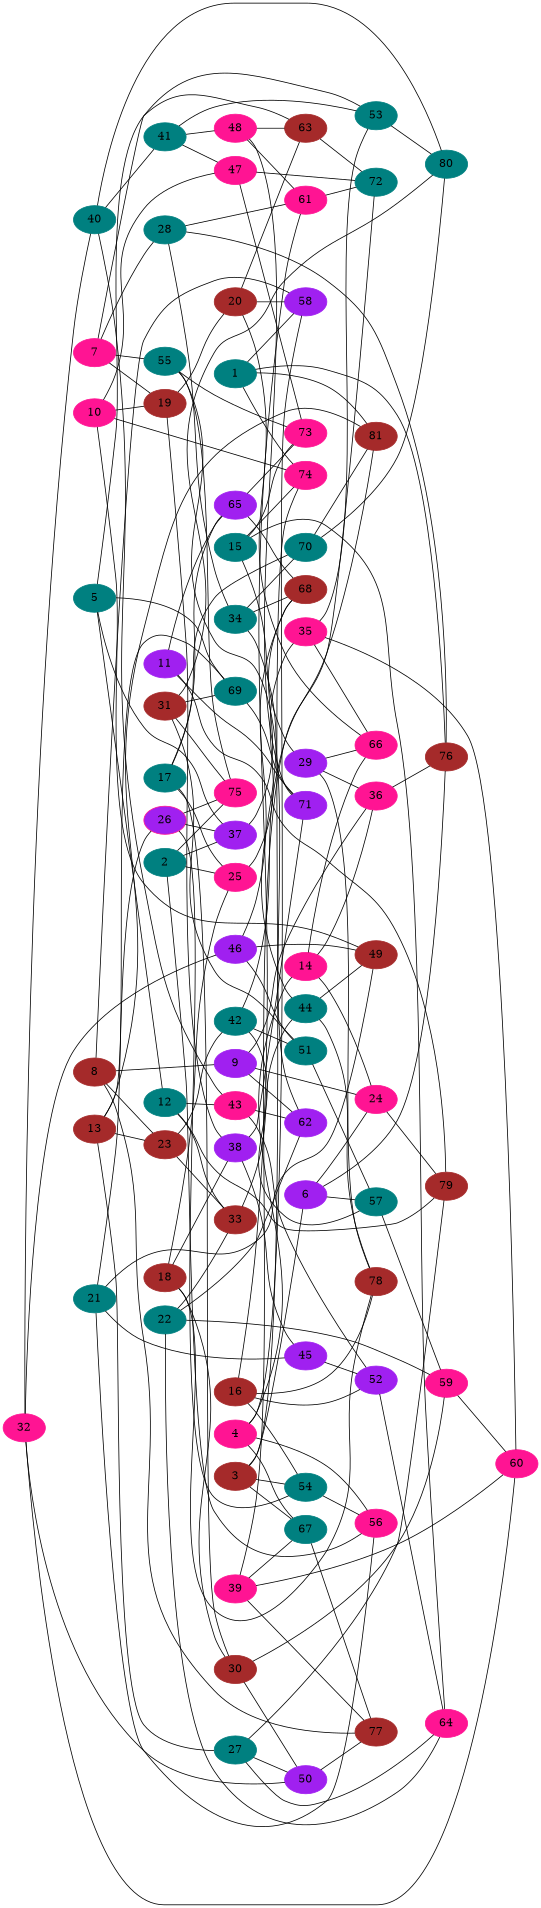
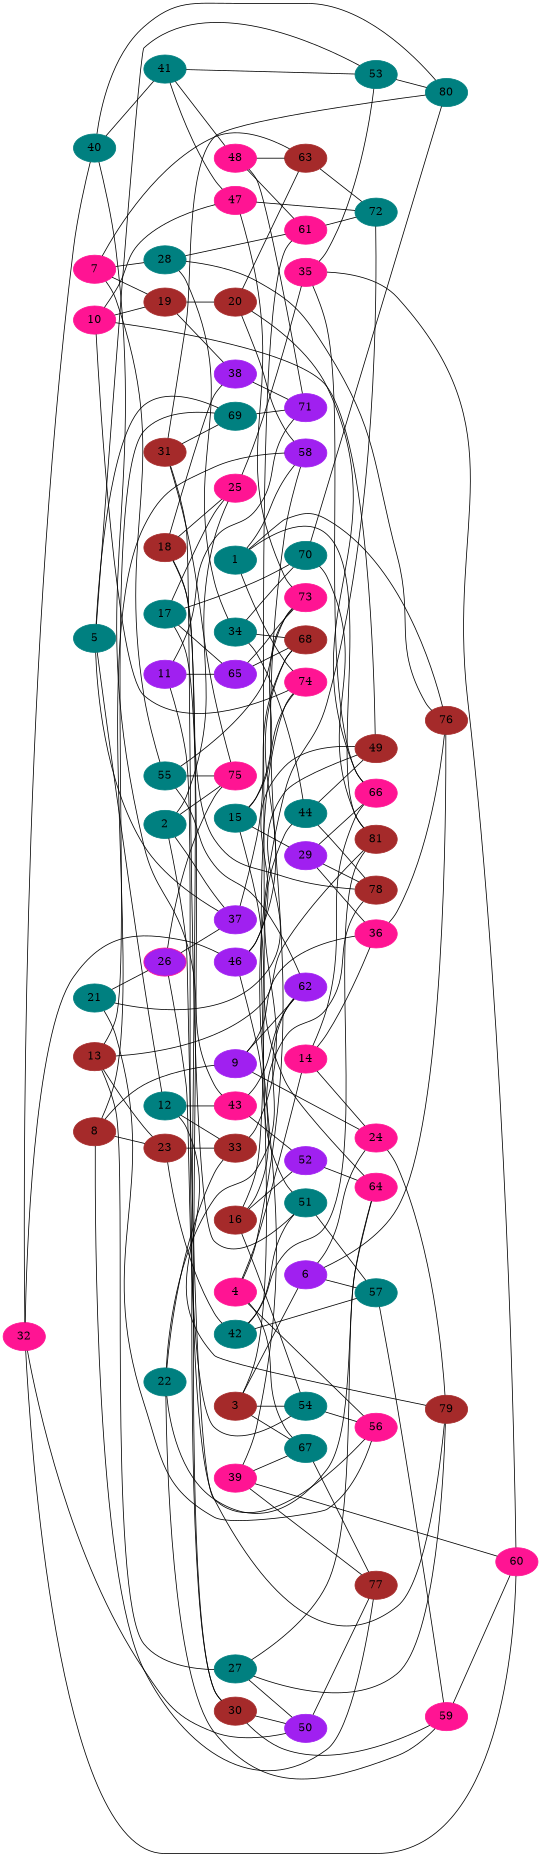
node "45": removed
